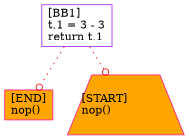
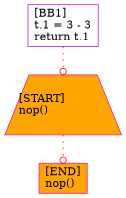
edge "[BB1] t.1 = 3 - 3 return t.1" -> "[END] nop()": now "[START] nop()" -> "[END] nop()"
